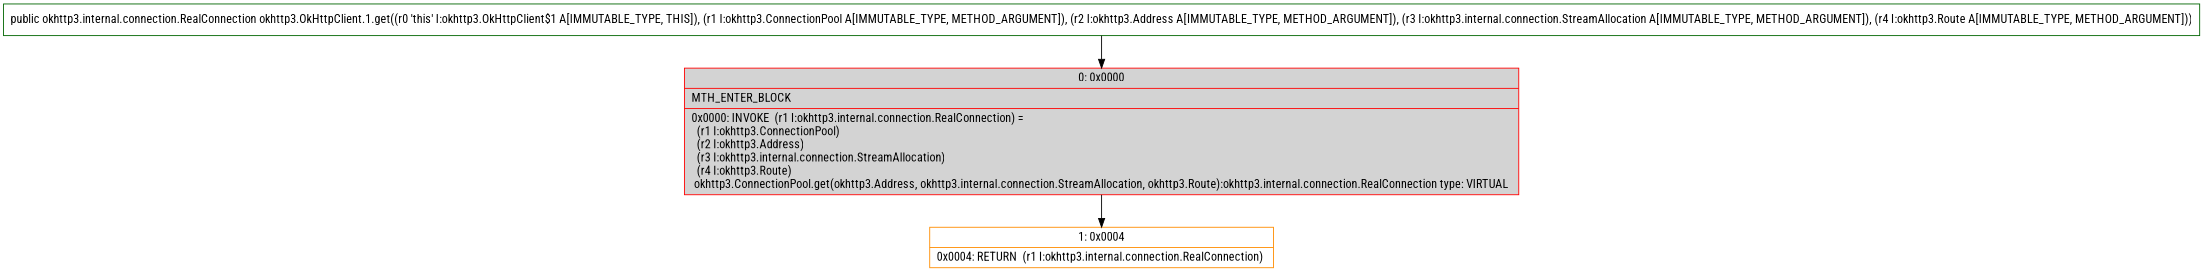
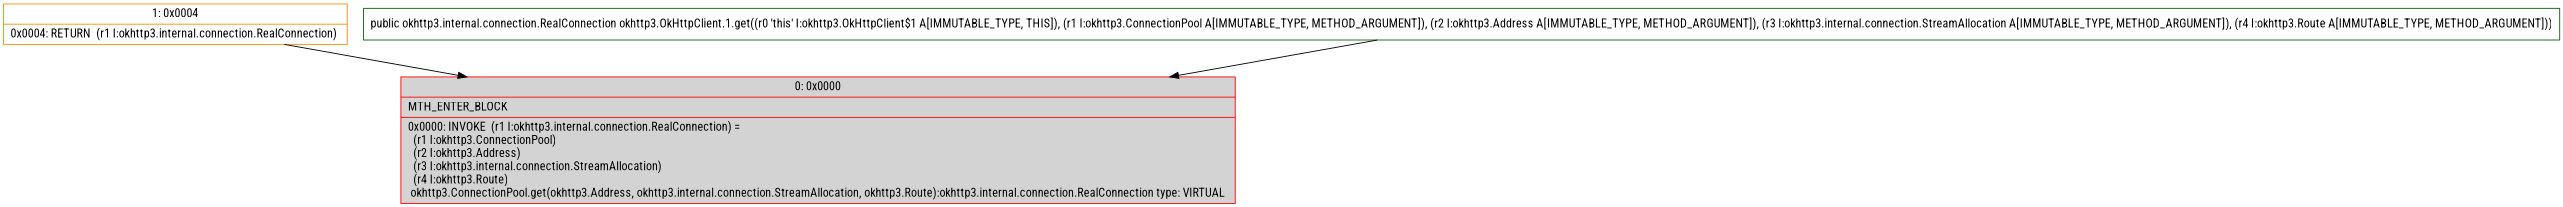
edge "0: 0x0000" -> "1: 0x0004": reversed
